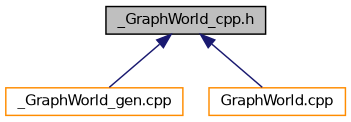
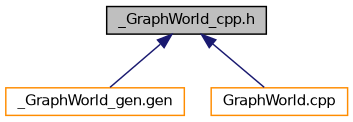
node "_GraphWorld_gen.cpp": label "_GraphWorld_gen.cpp" -> "_GraphWorld_gen.gen"
